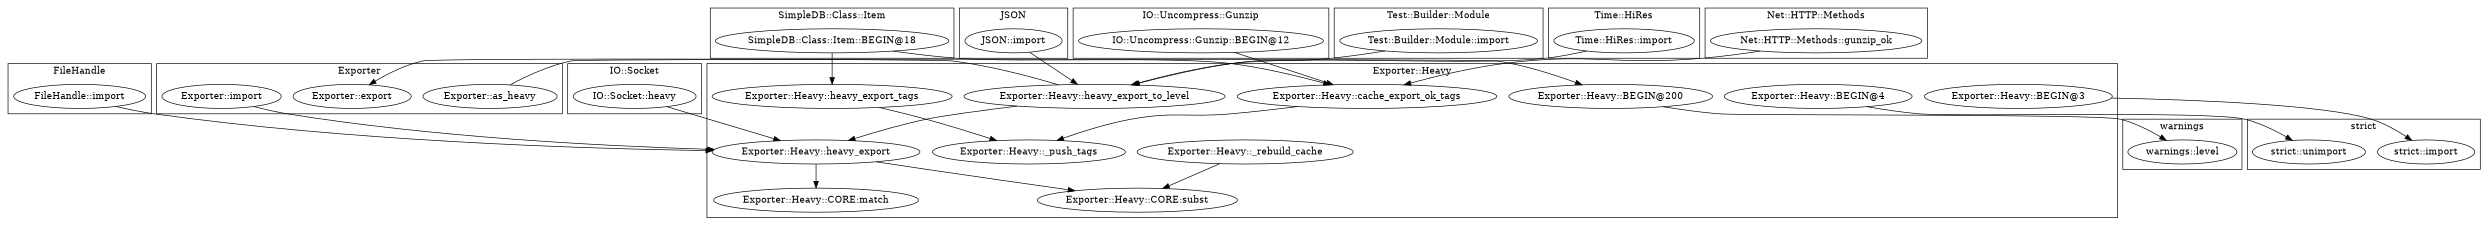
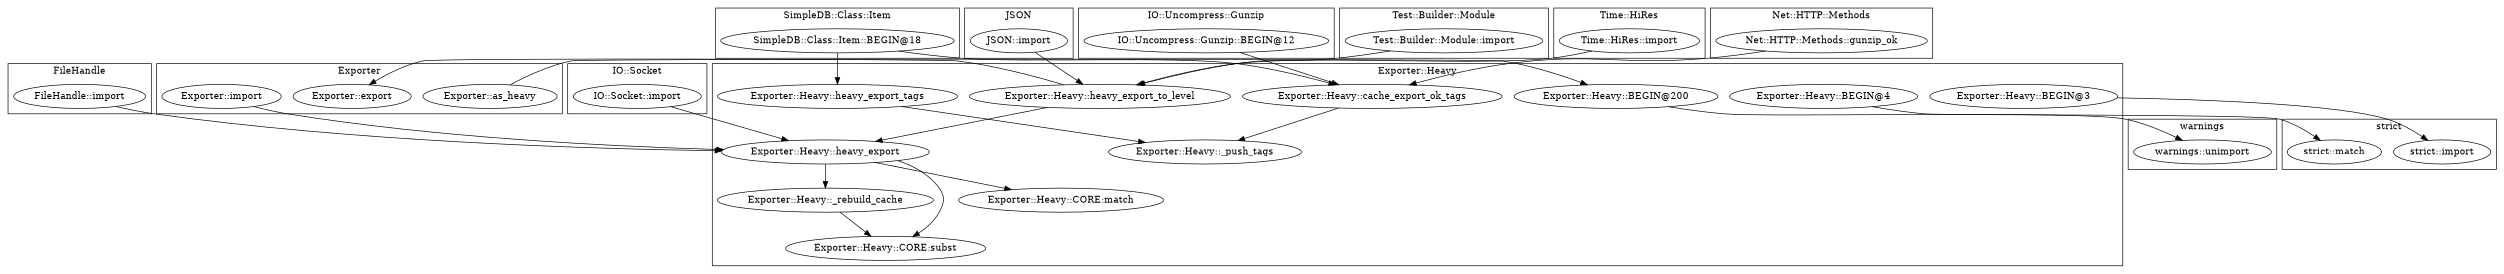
node "IO::Socket::heavy": label "IO::Socket::heavy" -> "IO::Socket::import"
node "warnings::level": label "warnings::level" -> "warnings::unimport"
node "strict::unimport": label "strict::unimport" -> "strict::match"
edge "Exporter::Heavy::heavy_export" -> "Exporter::Heavy::_rebuild_cache": added
